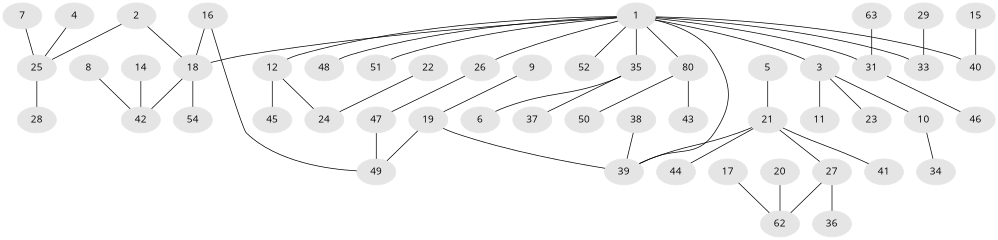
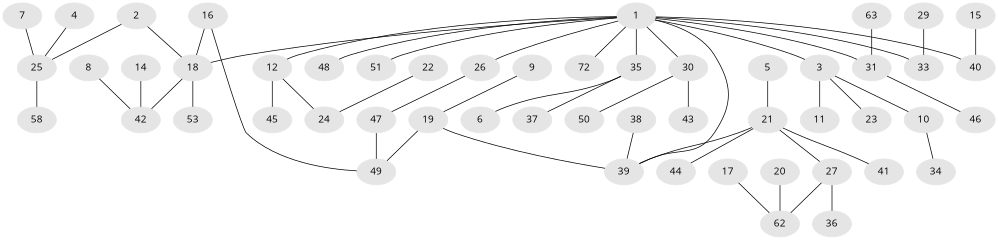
node "52": label "52" -> "72"
node "80": label "80" -> "30"
node "28": label "28" -> "58"
node "54": label "54" -> "53"
